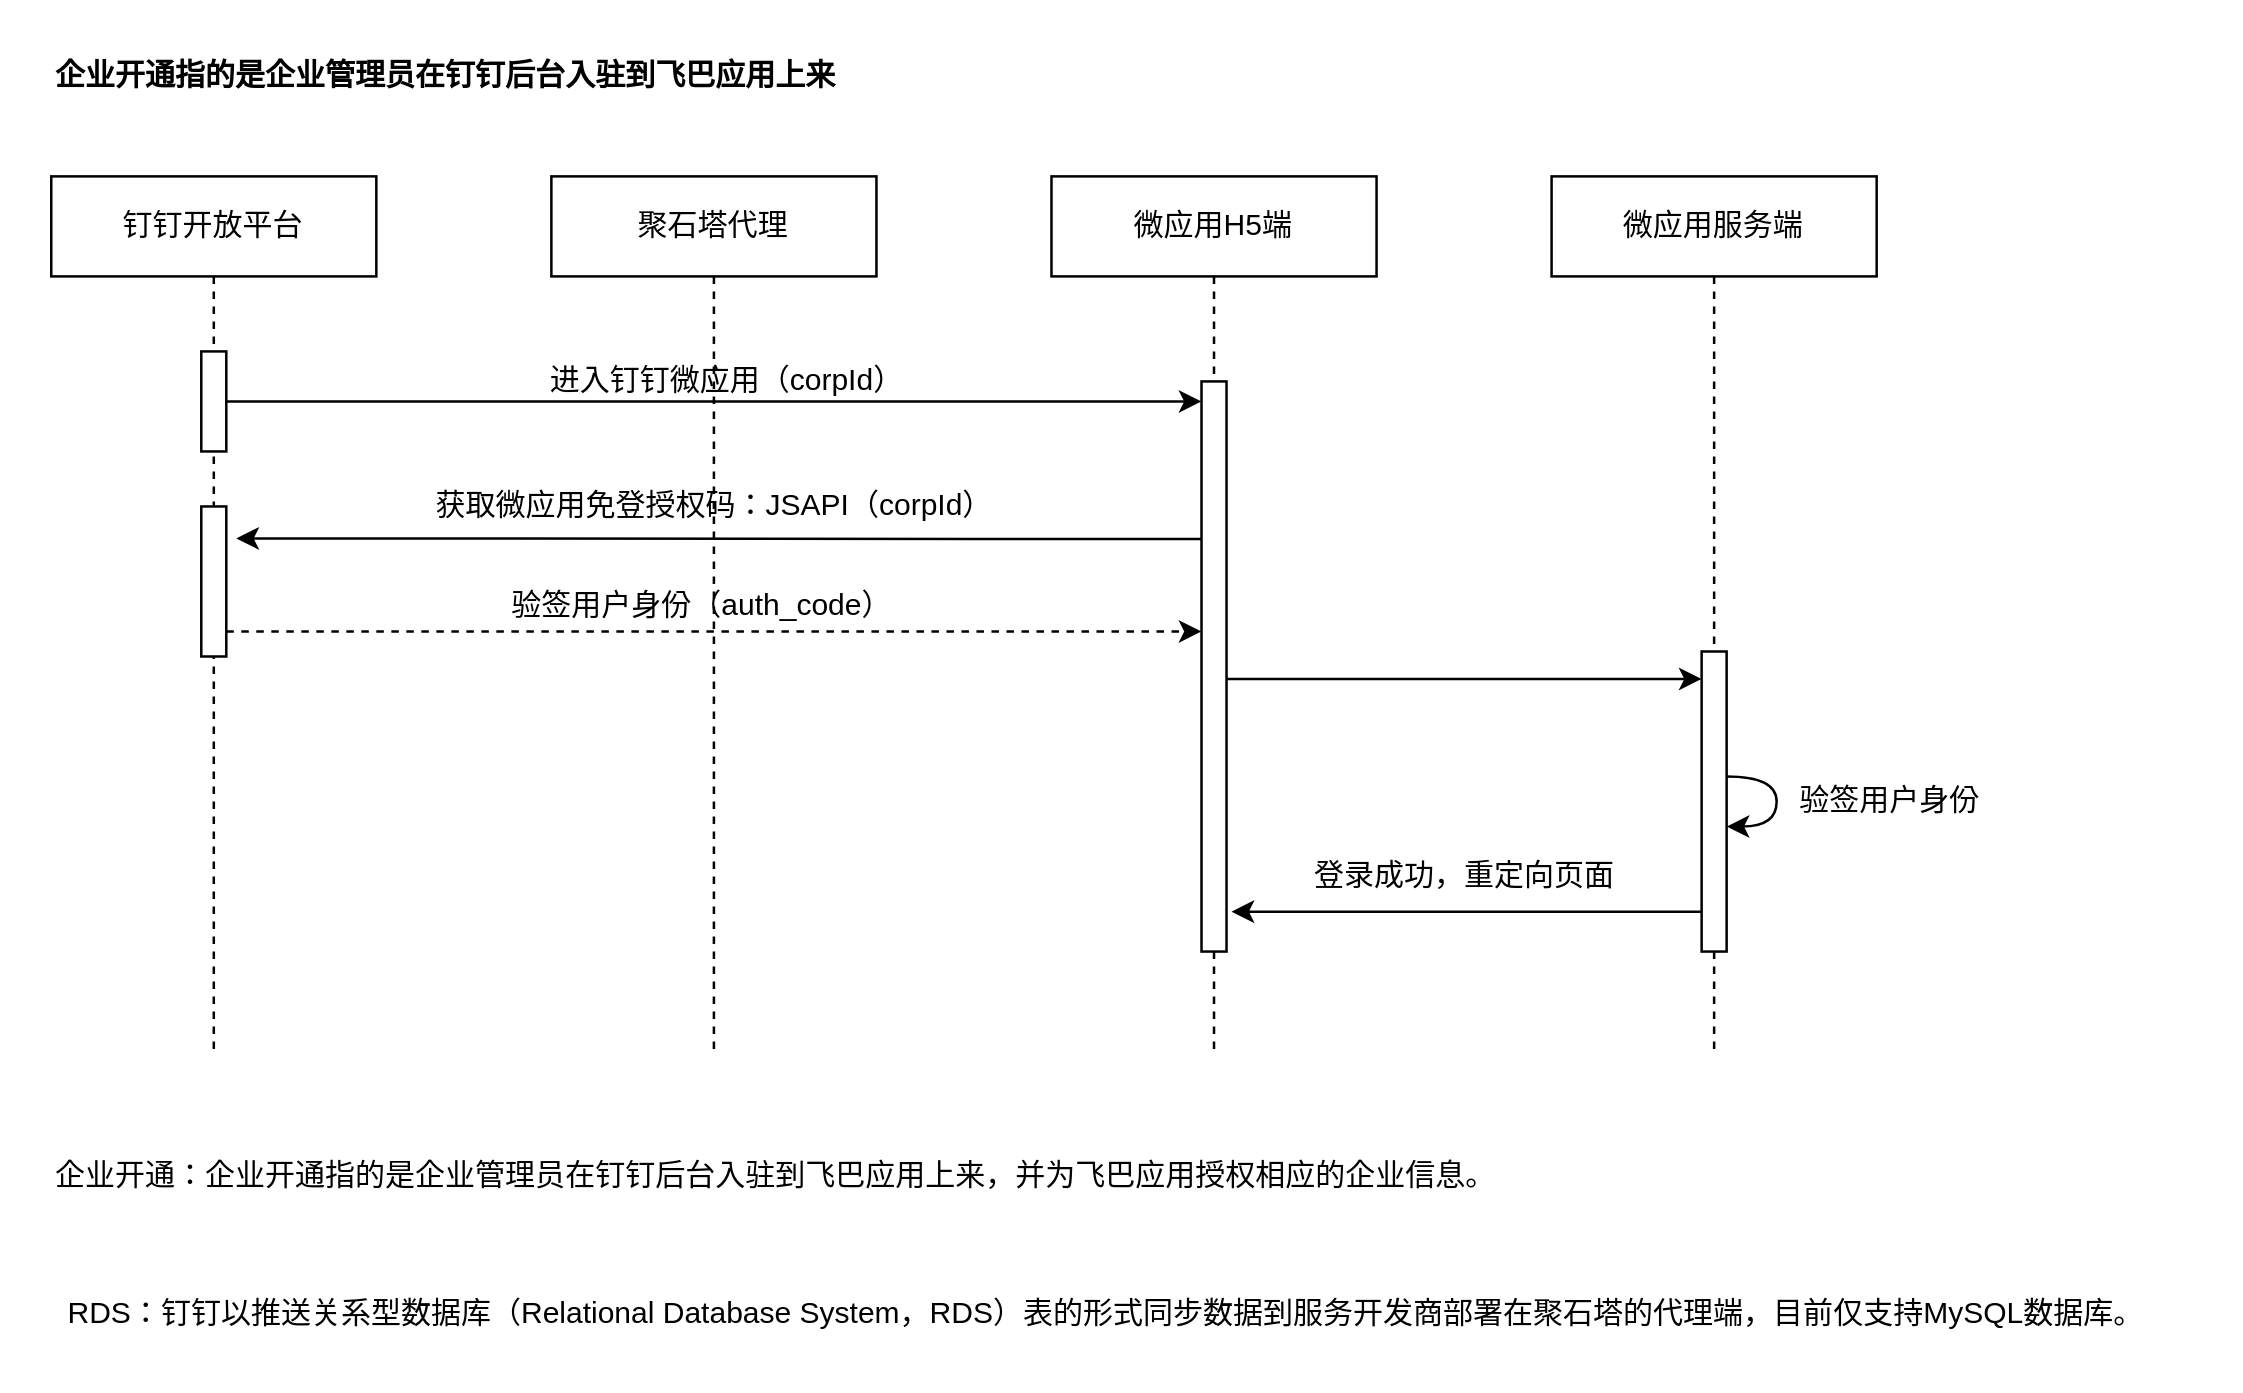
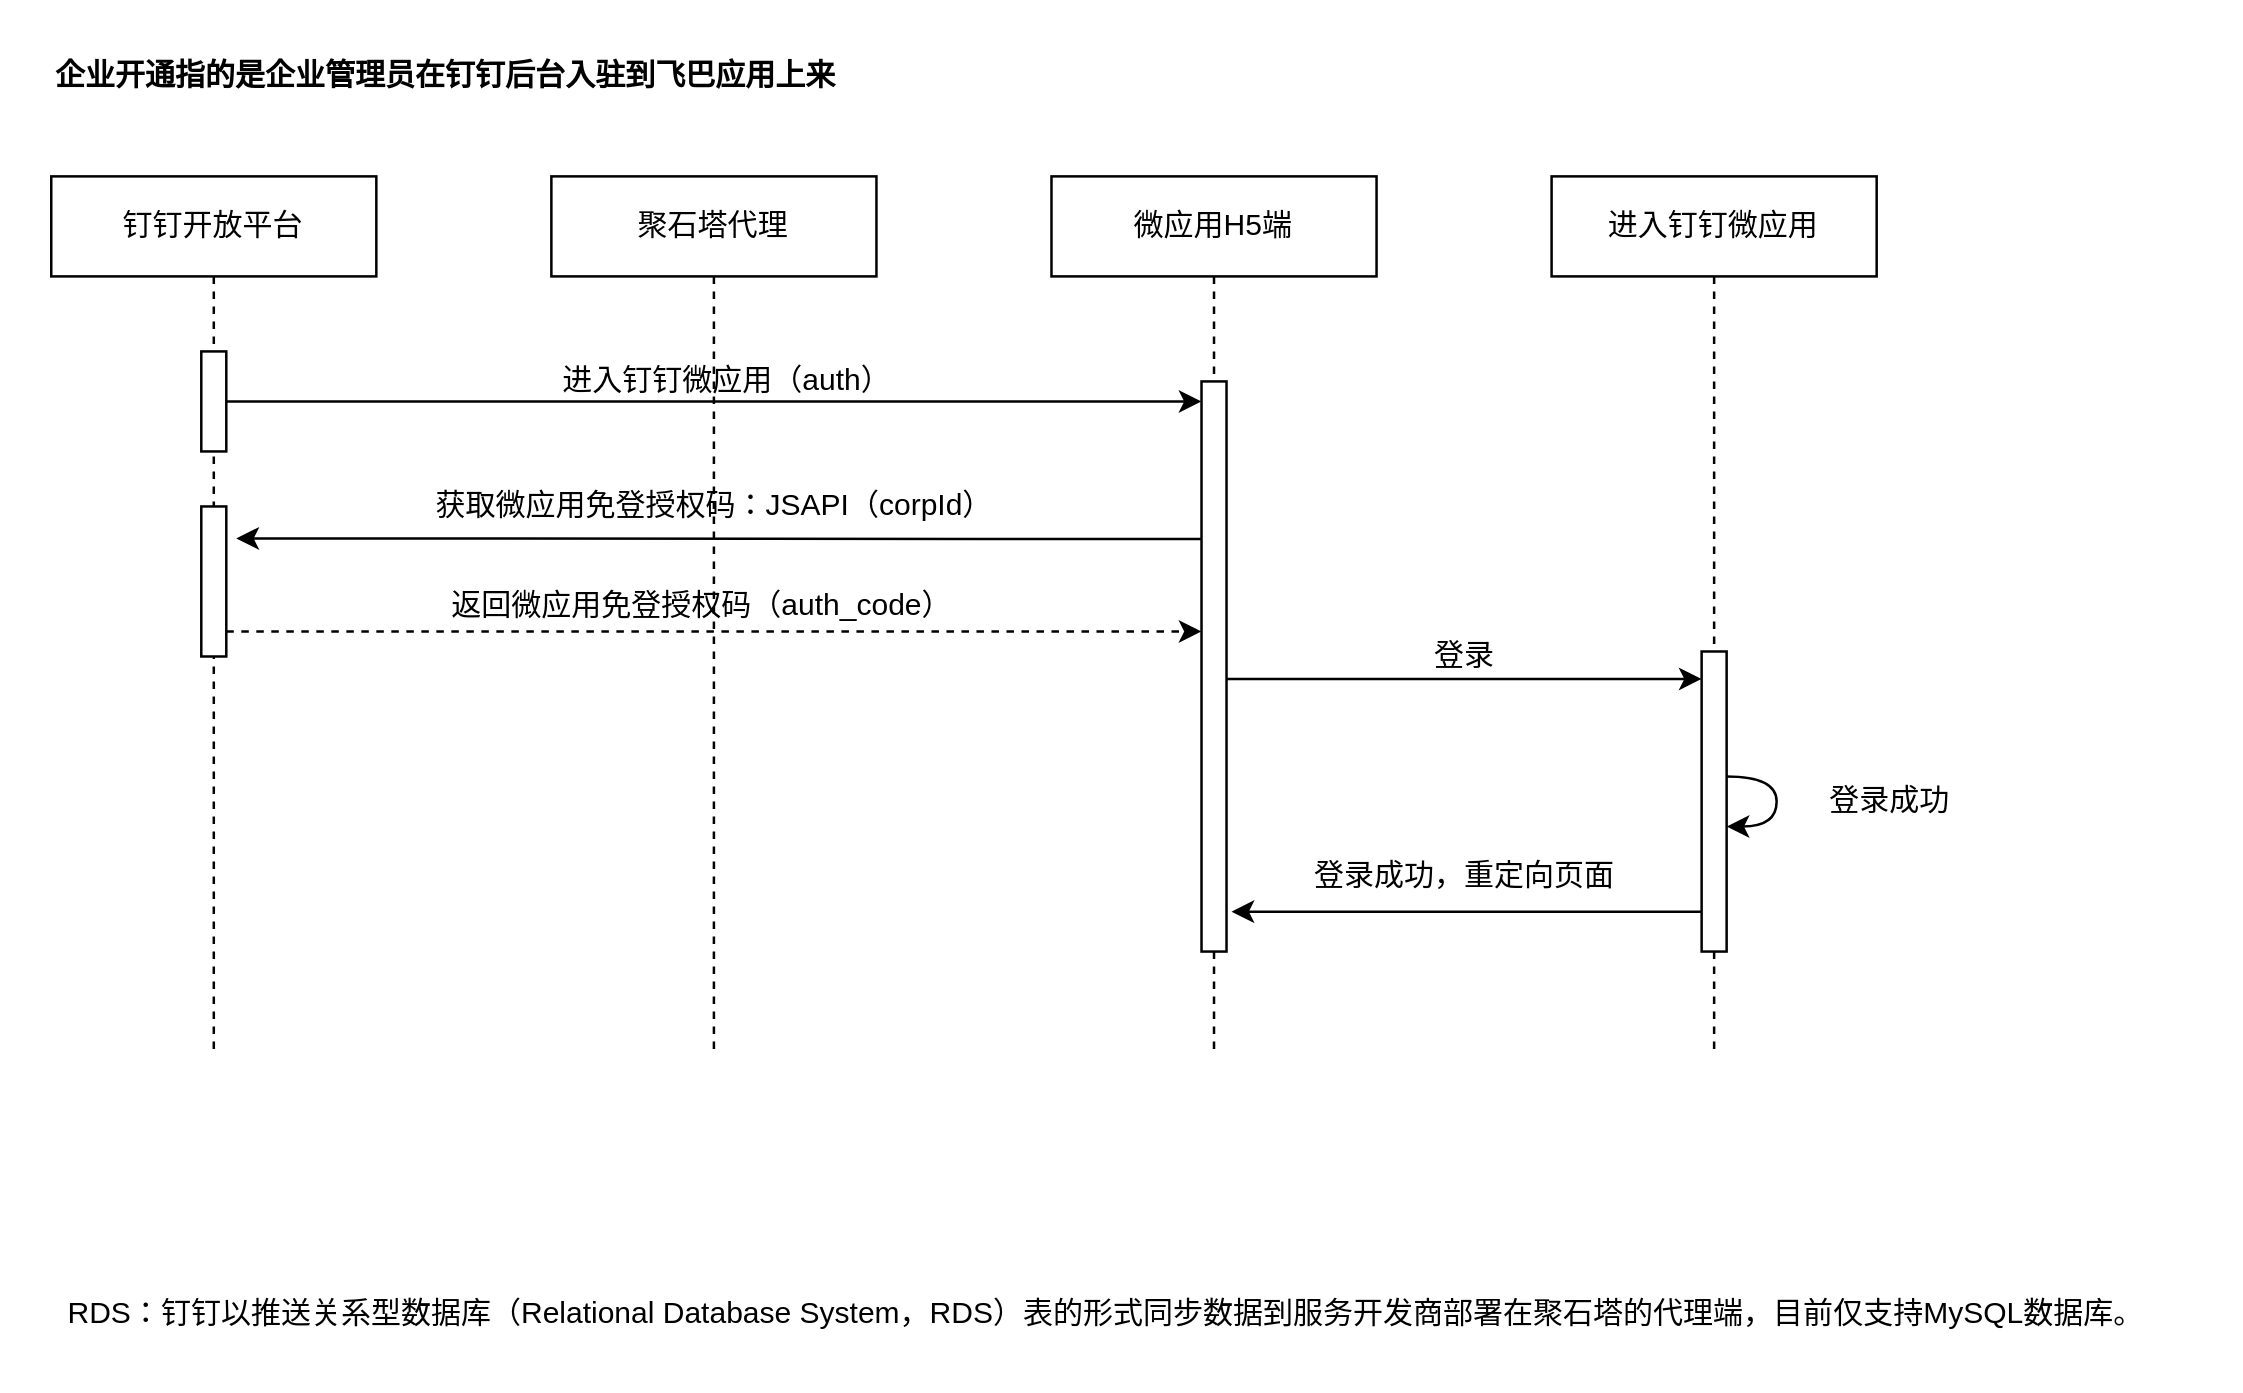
node "微应用服务端": label "微应用服务端" -> "进入钉钉微应用"
node "进入钉钉微应用（corpId）": label "进入钉钉微应用（corpId）" -> "进入钉钉微应用（auth）"
node "验签用户身份（auth_code）": label "验签用户身份（auth_code）" -> "返回微应用免登授权码（auth_code）"
node "登录": added
node "验签用户身份": label "验签用户身份" -> "登录成功"
node "企业开通：企业开通指的是企业管理员在钉钉后台入驻到飞巴应用上来，并为飞巴应用授权相应的企业信息。": removed
